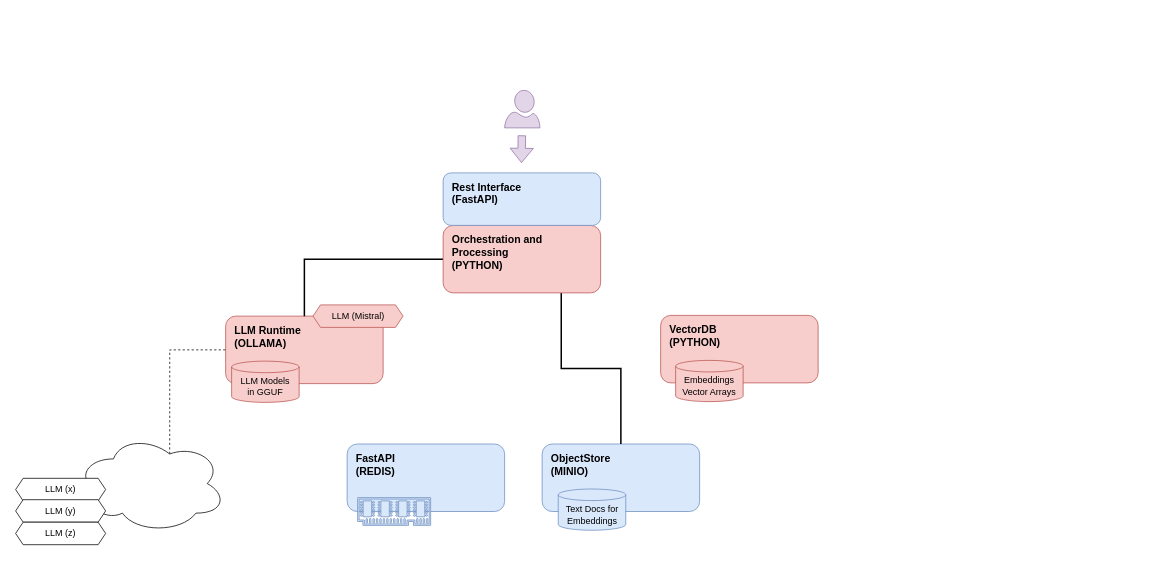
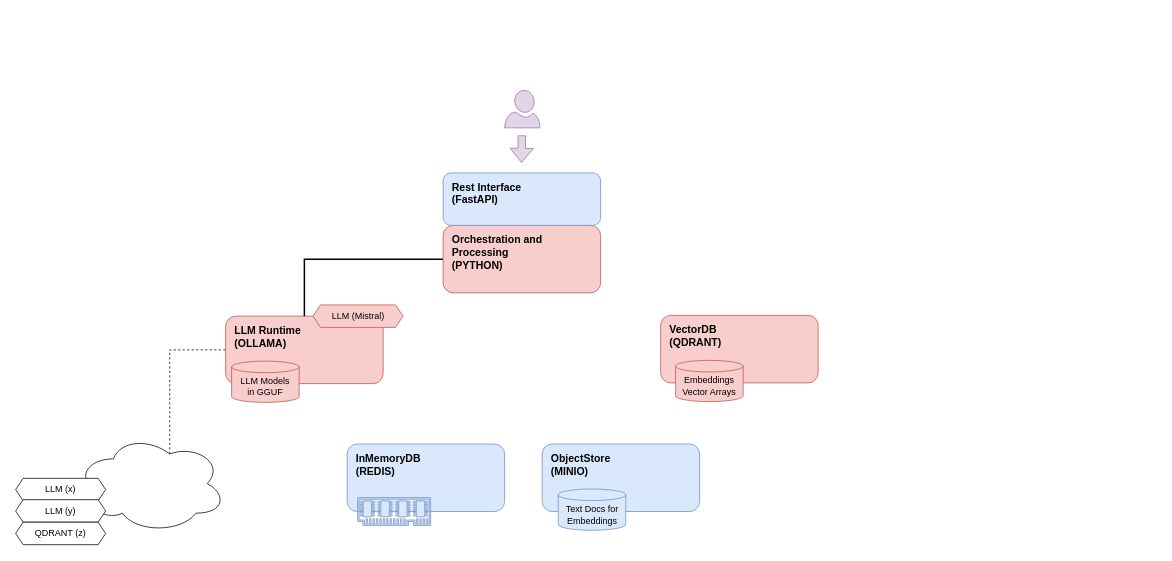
node "VectorDB(PYTHON)": label "VectorDB(PYTHON)" -> "VectorDB(QDRANT)"
edge "Orchestration and Processing (PYTHON)" -- "ObjectStore(MINIO)": removed
node "FastAPI(REDIS)": label "FastAPI(REDIS)" -> "InMemoryDB(REDIS)"
node "LLM (z)": label "LLM (z)" -> "QDRANT (z)"
